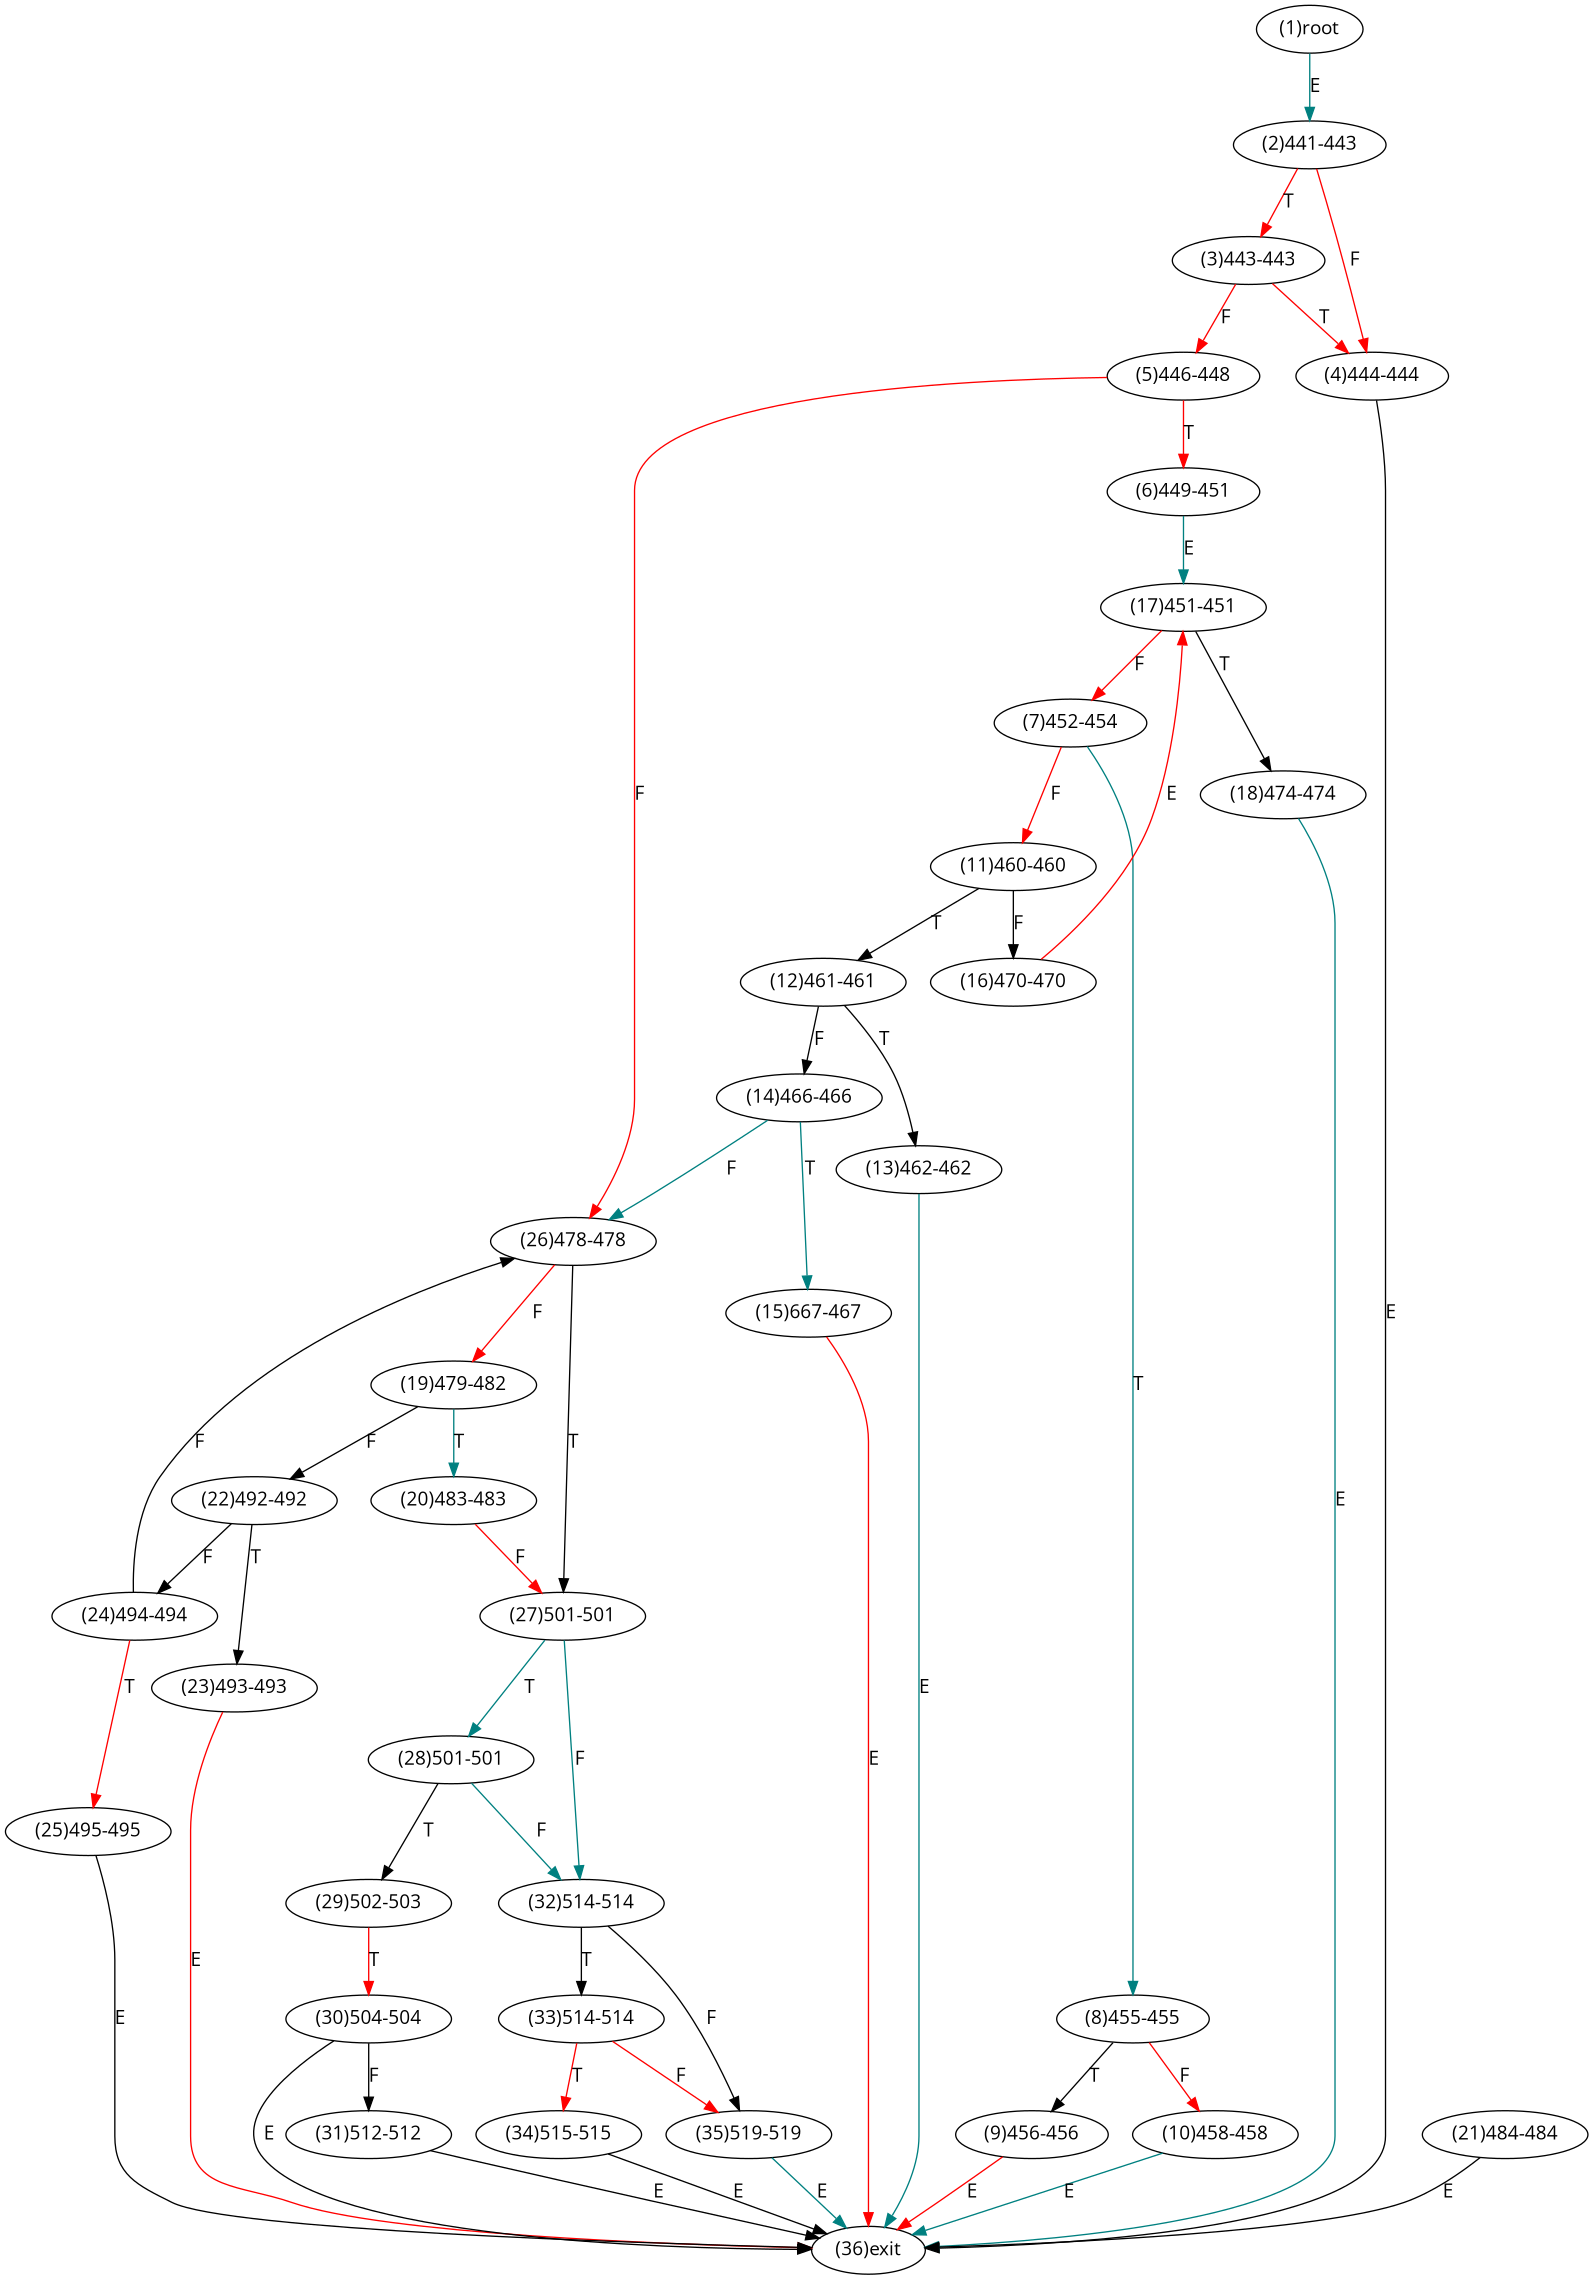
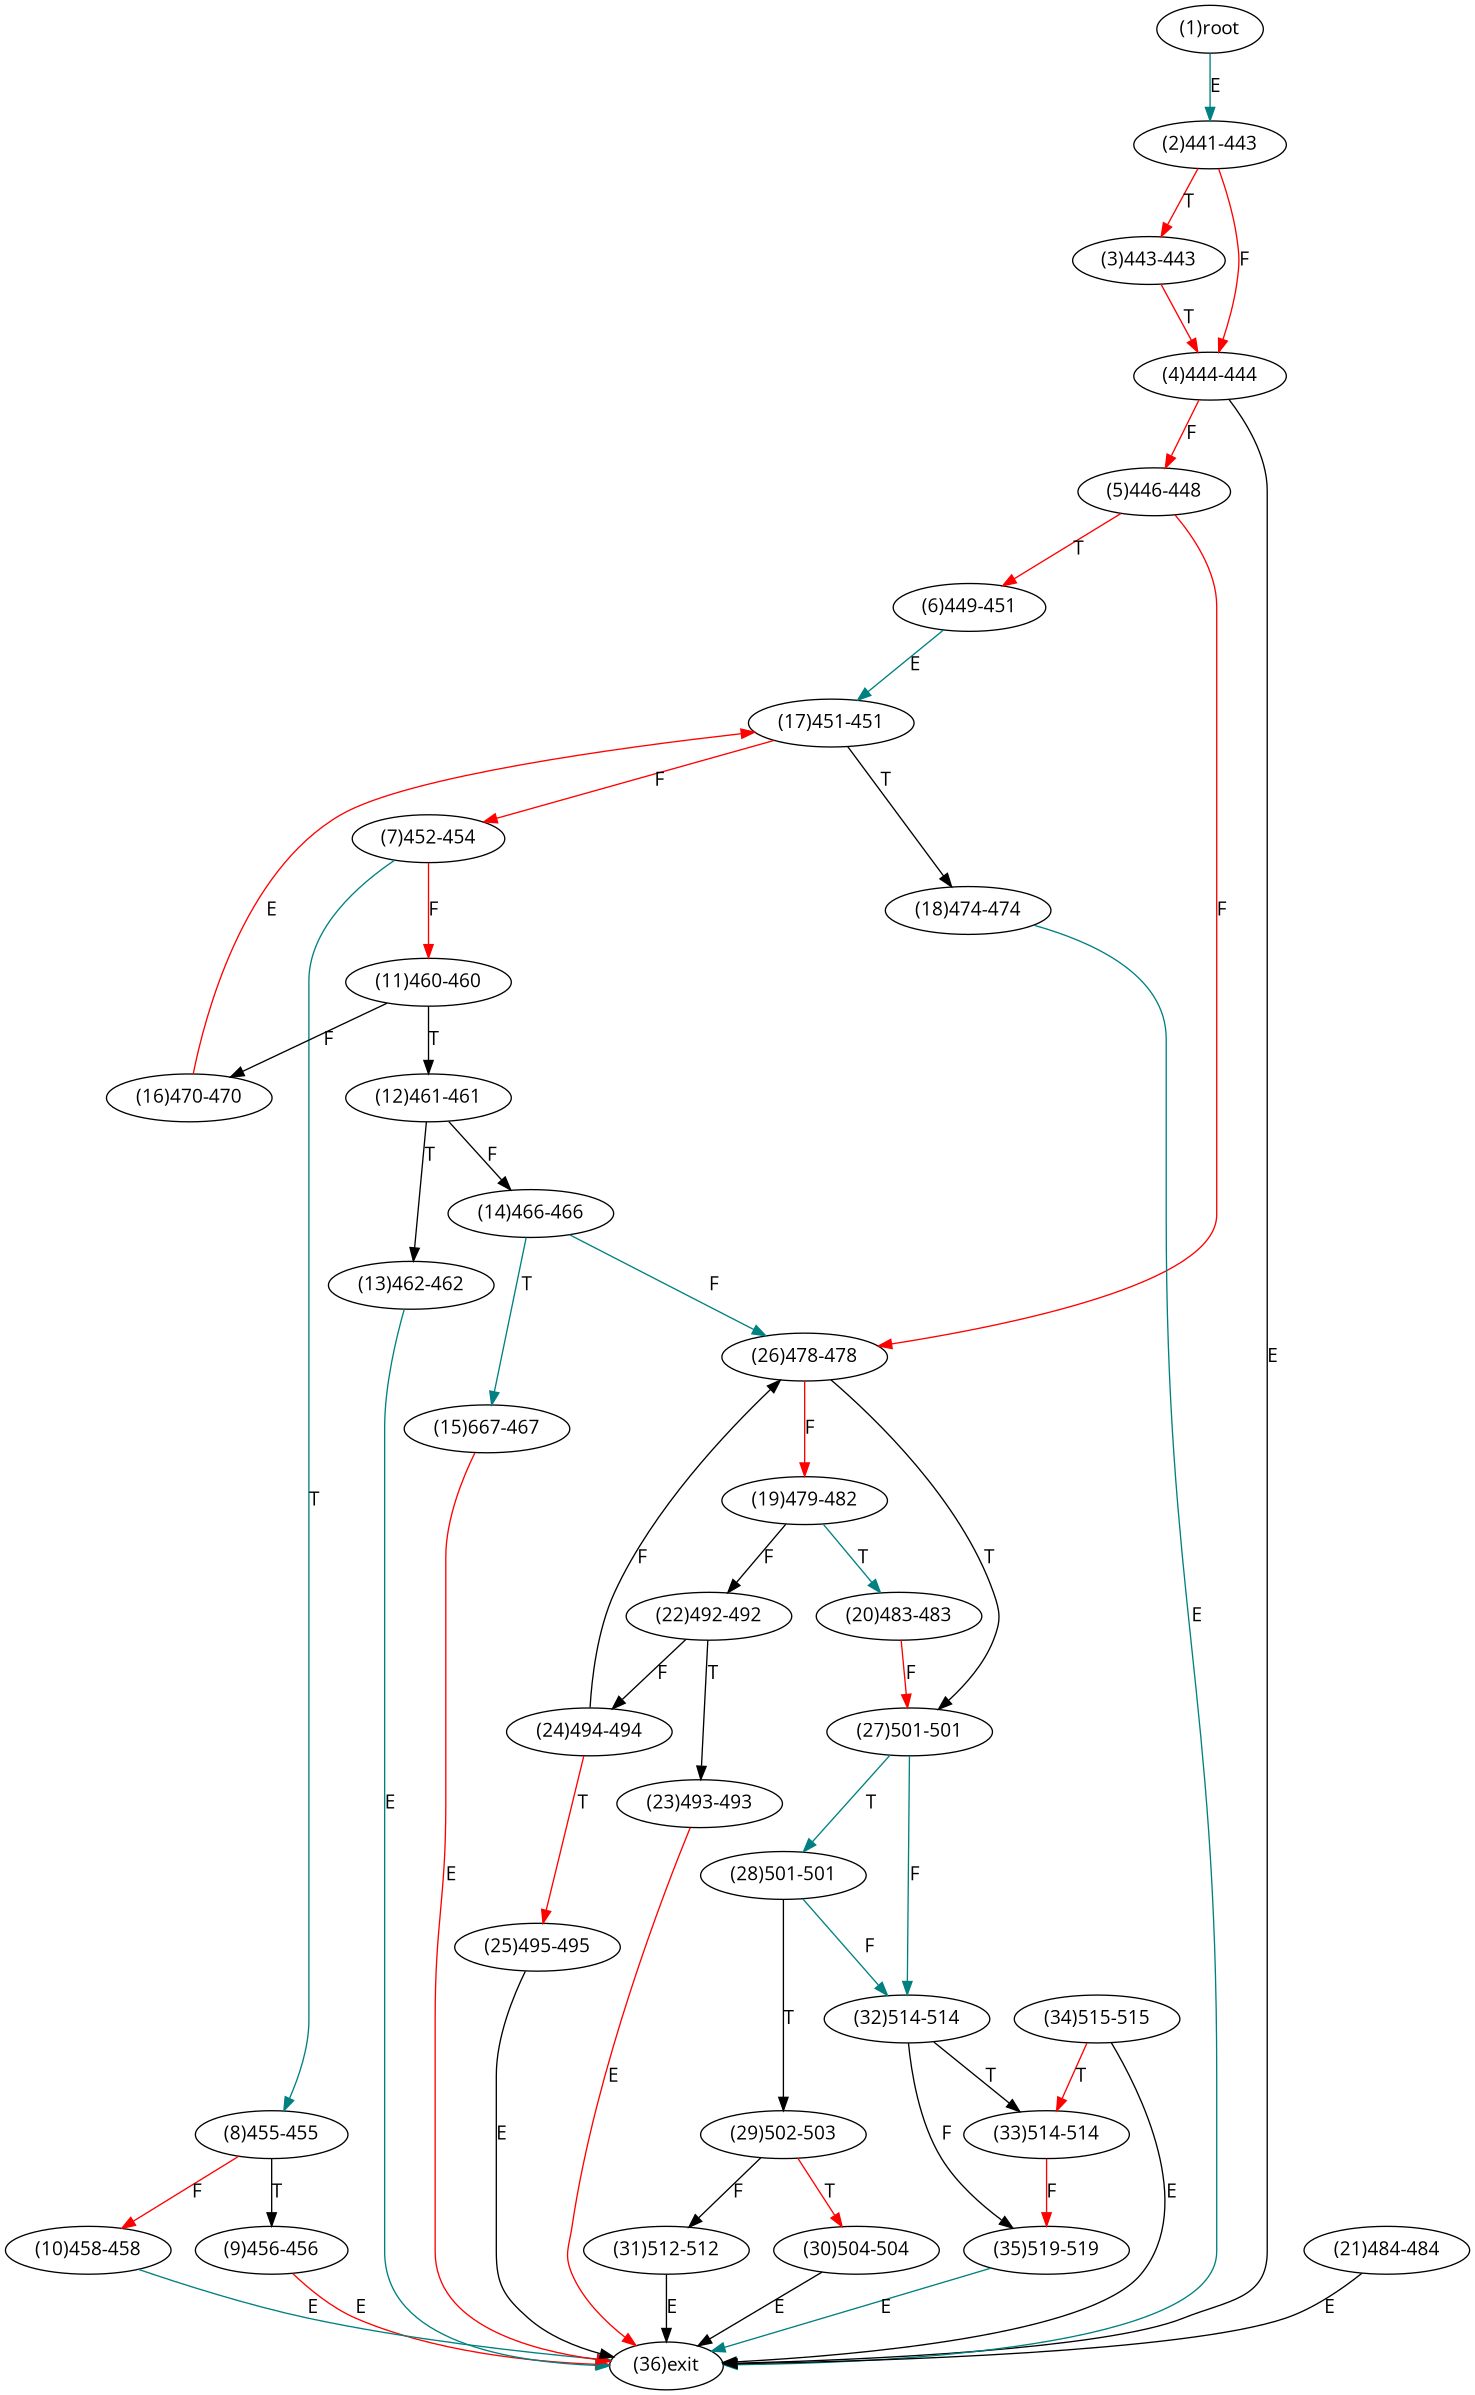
edge "(3)443-443" -> "(5)446-448": now "(4)444-444" -> "(5)446-448"
edge "(30)504-504" -> "(31)512-512": now "(29)502-503" -> "(31)512-512"
edge "(33)514-514" -> "(34)515-515": reversed
